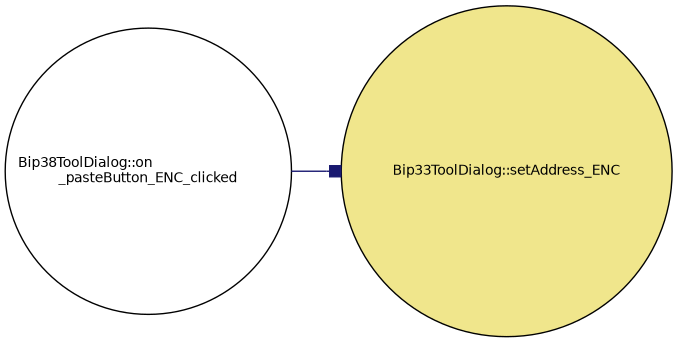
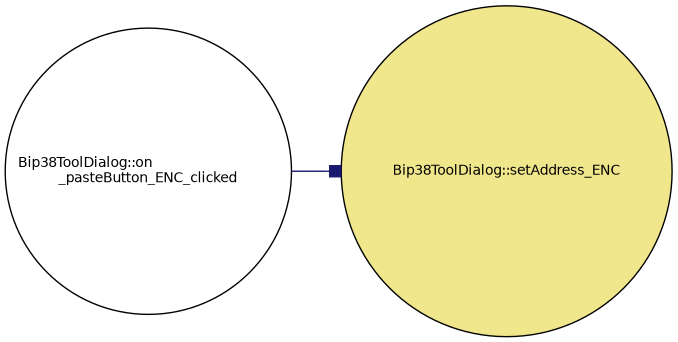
node "Bip33ToolDialog::setAddress_ENC": label "Bip33ToolDialog::setAddress_ENC" -> "Bip38ToolDialog::setAddress_ENC"
